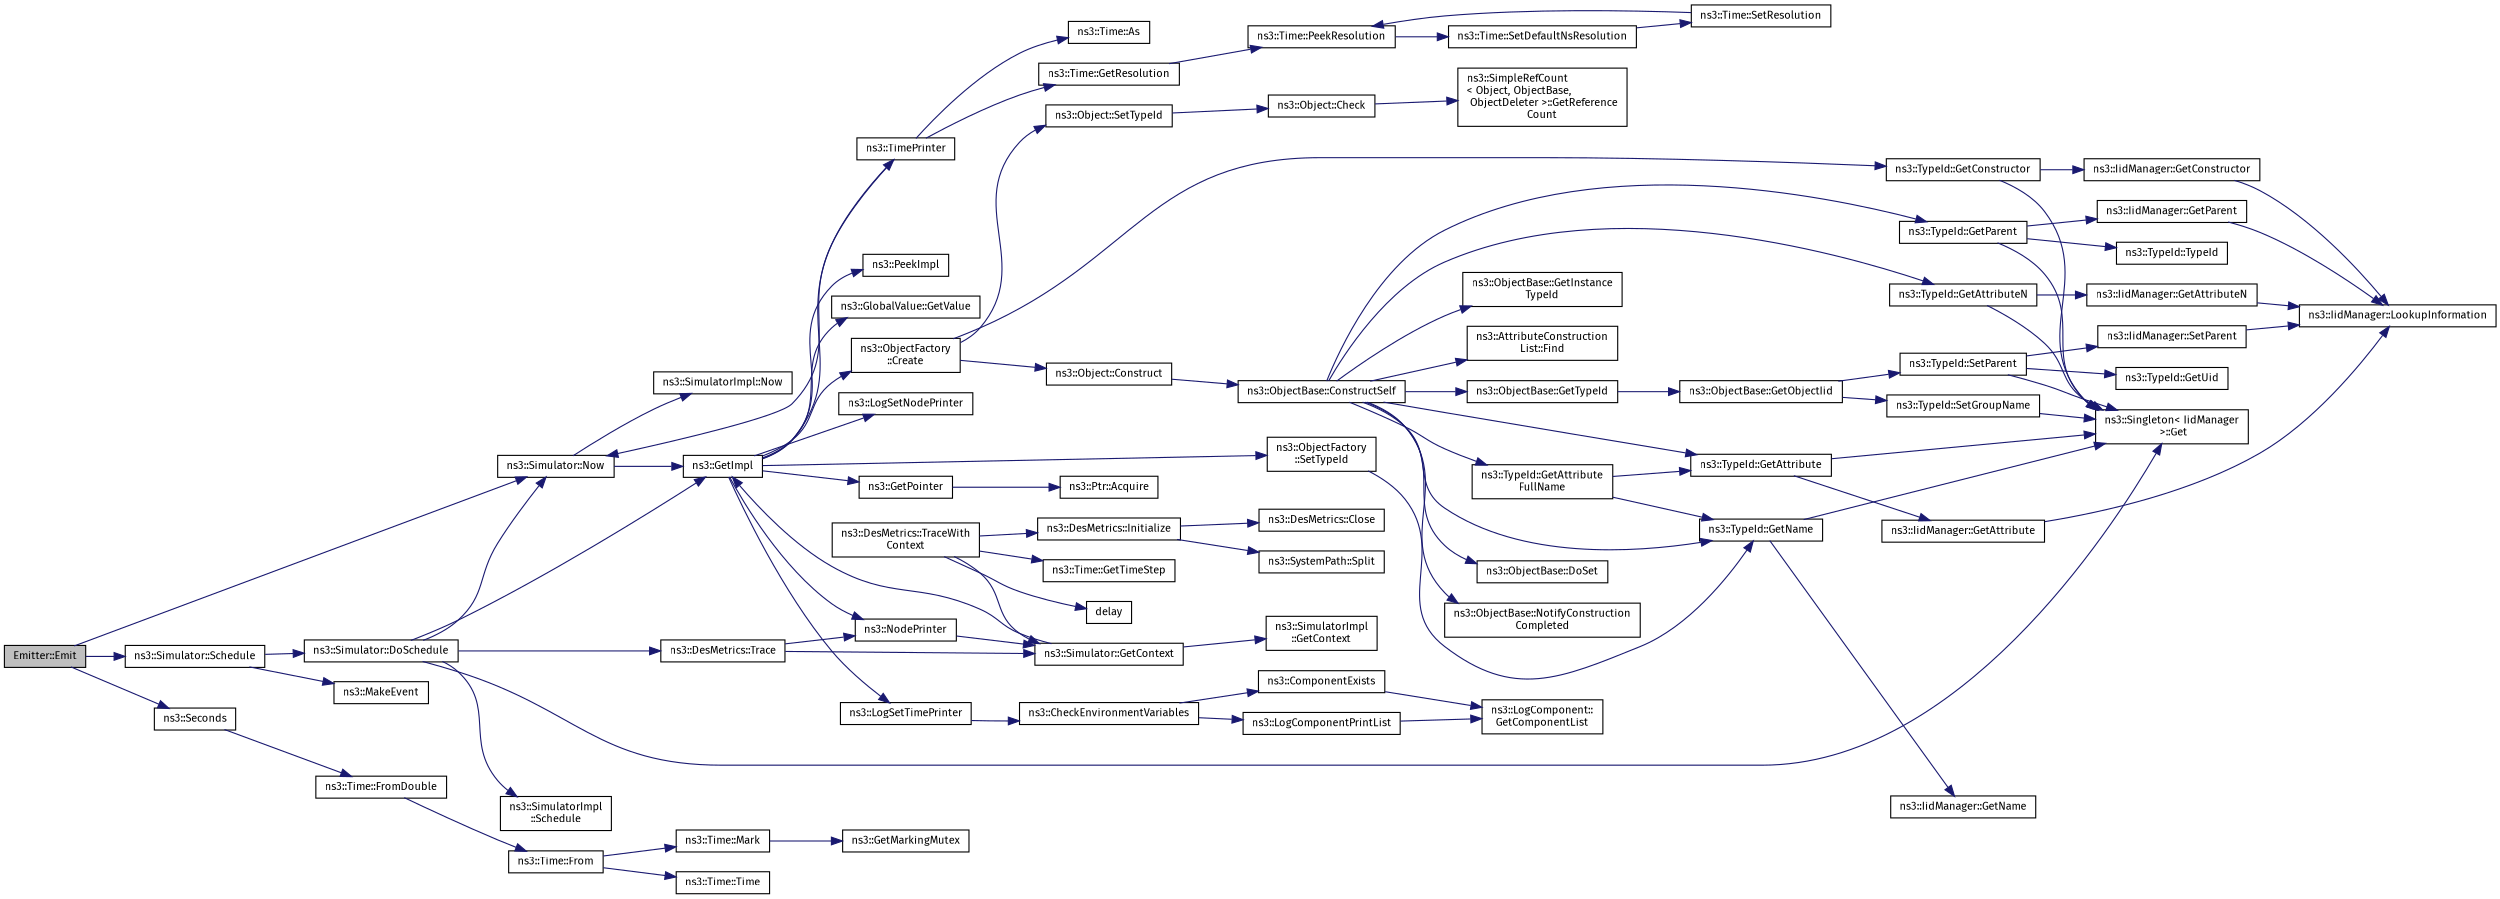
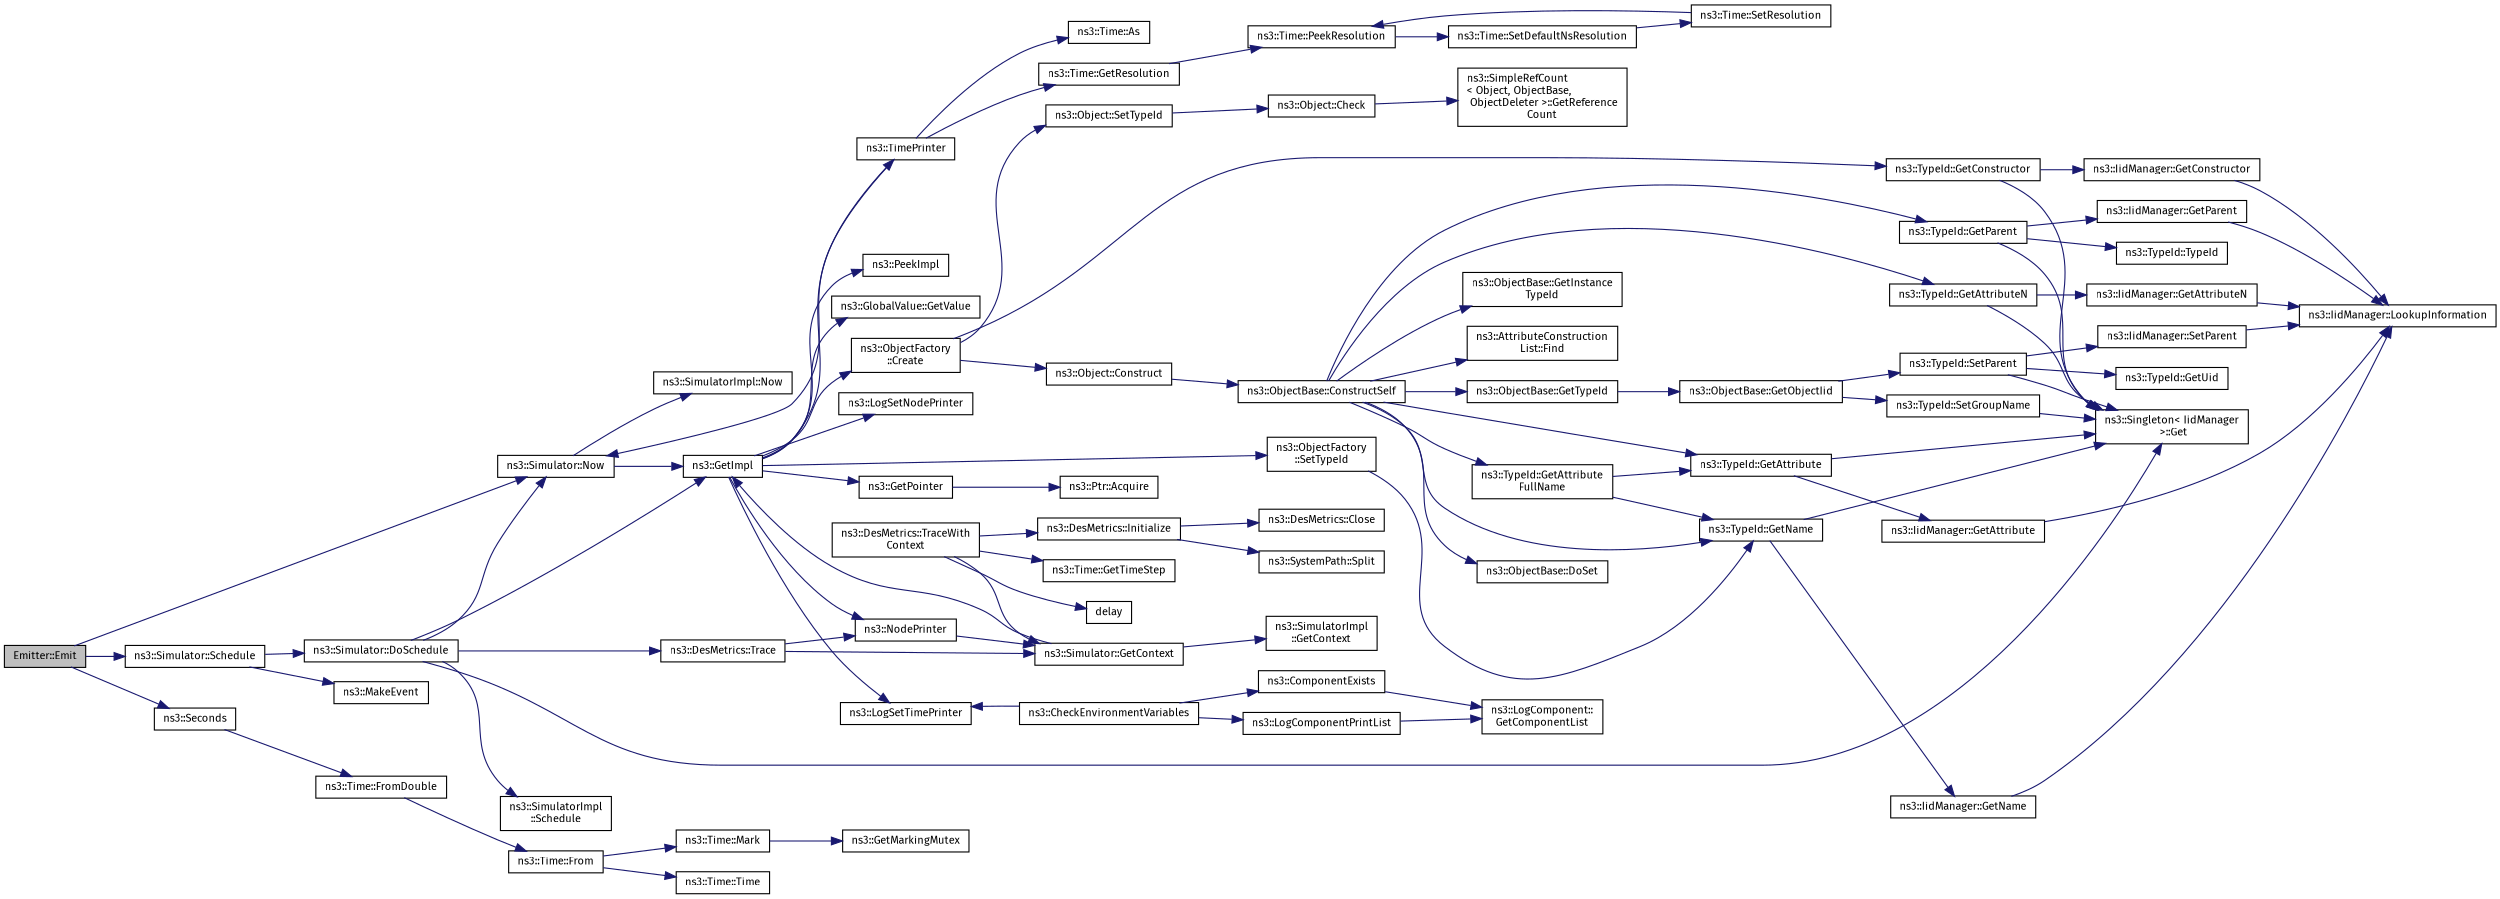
edge "ns3::IidManager::GetName" -> "ns3::IidManager::LookupInformation": added
node "ns3::ObjectBase::NotifyConstruction Completed": removed
edge "ns3::LogSetTimePrinter" -> "ns3::CheckEnvironmentVariables": reversed
